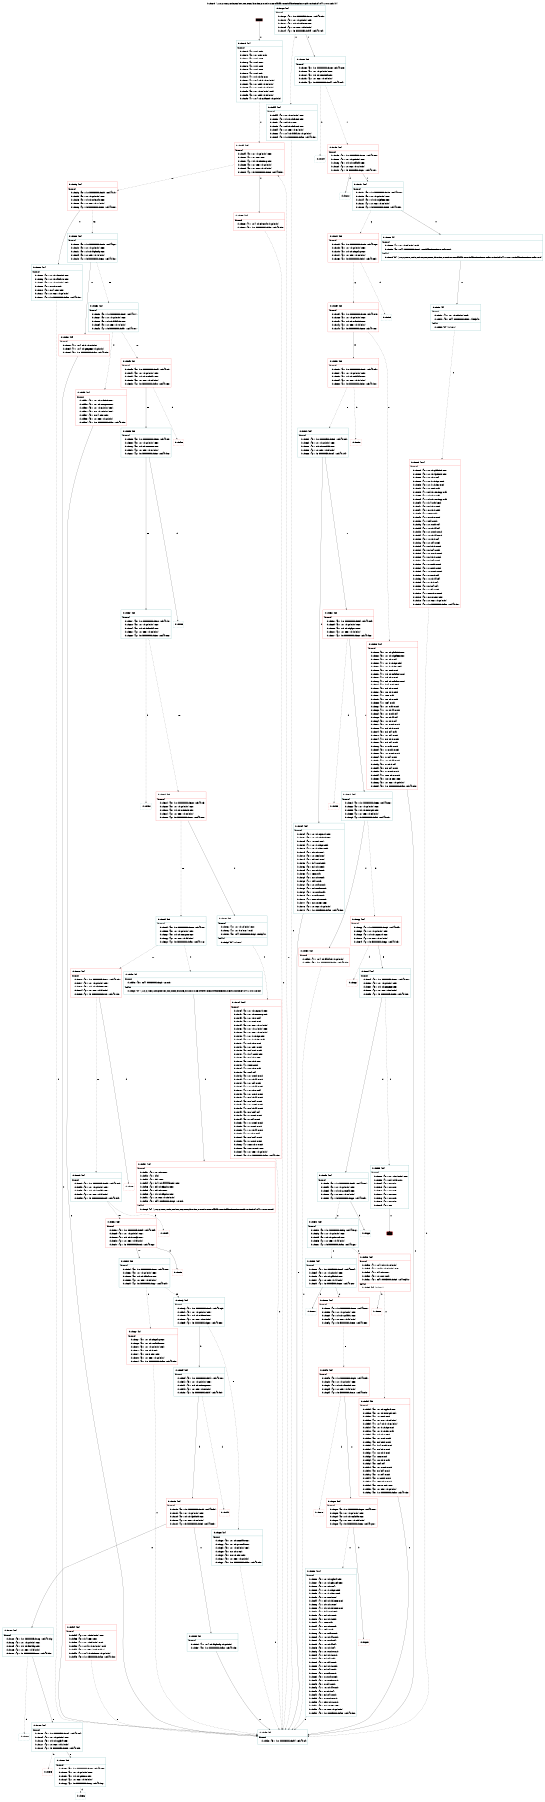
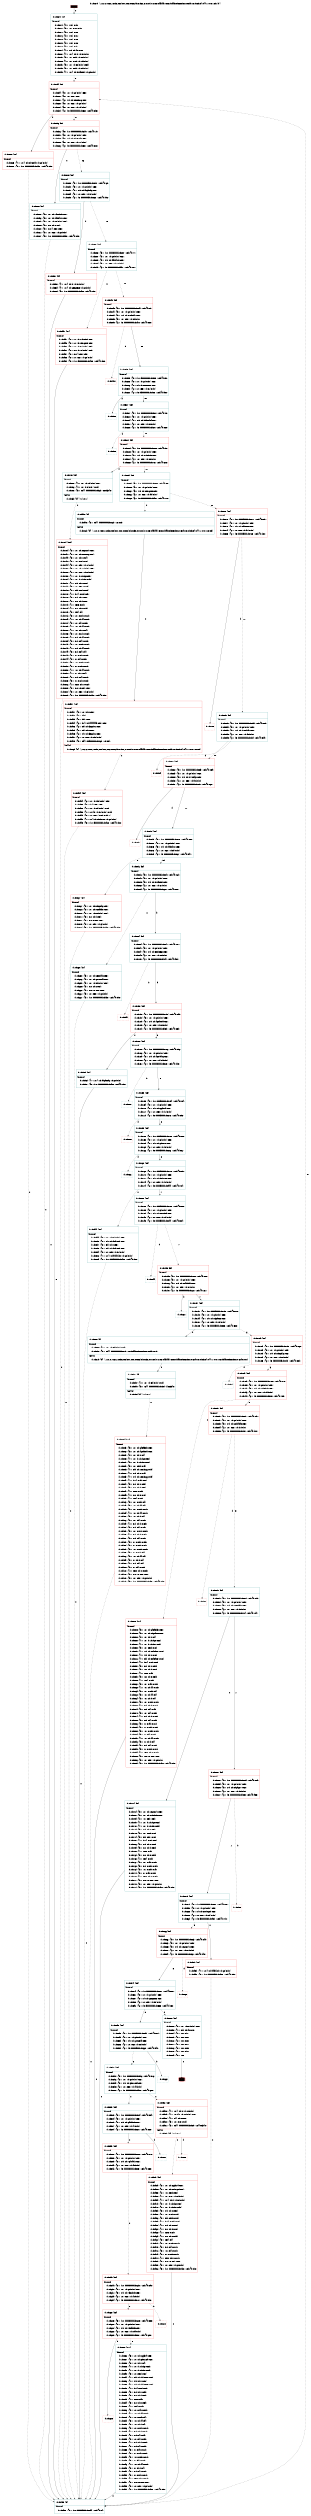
edge "0x4019b7 [40]" -> "0x4019df [32]": added, label "1"
edge "0x401453 [25]" -> "0x40146c [25]": added, label "8"
